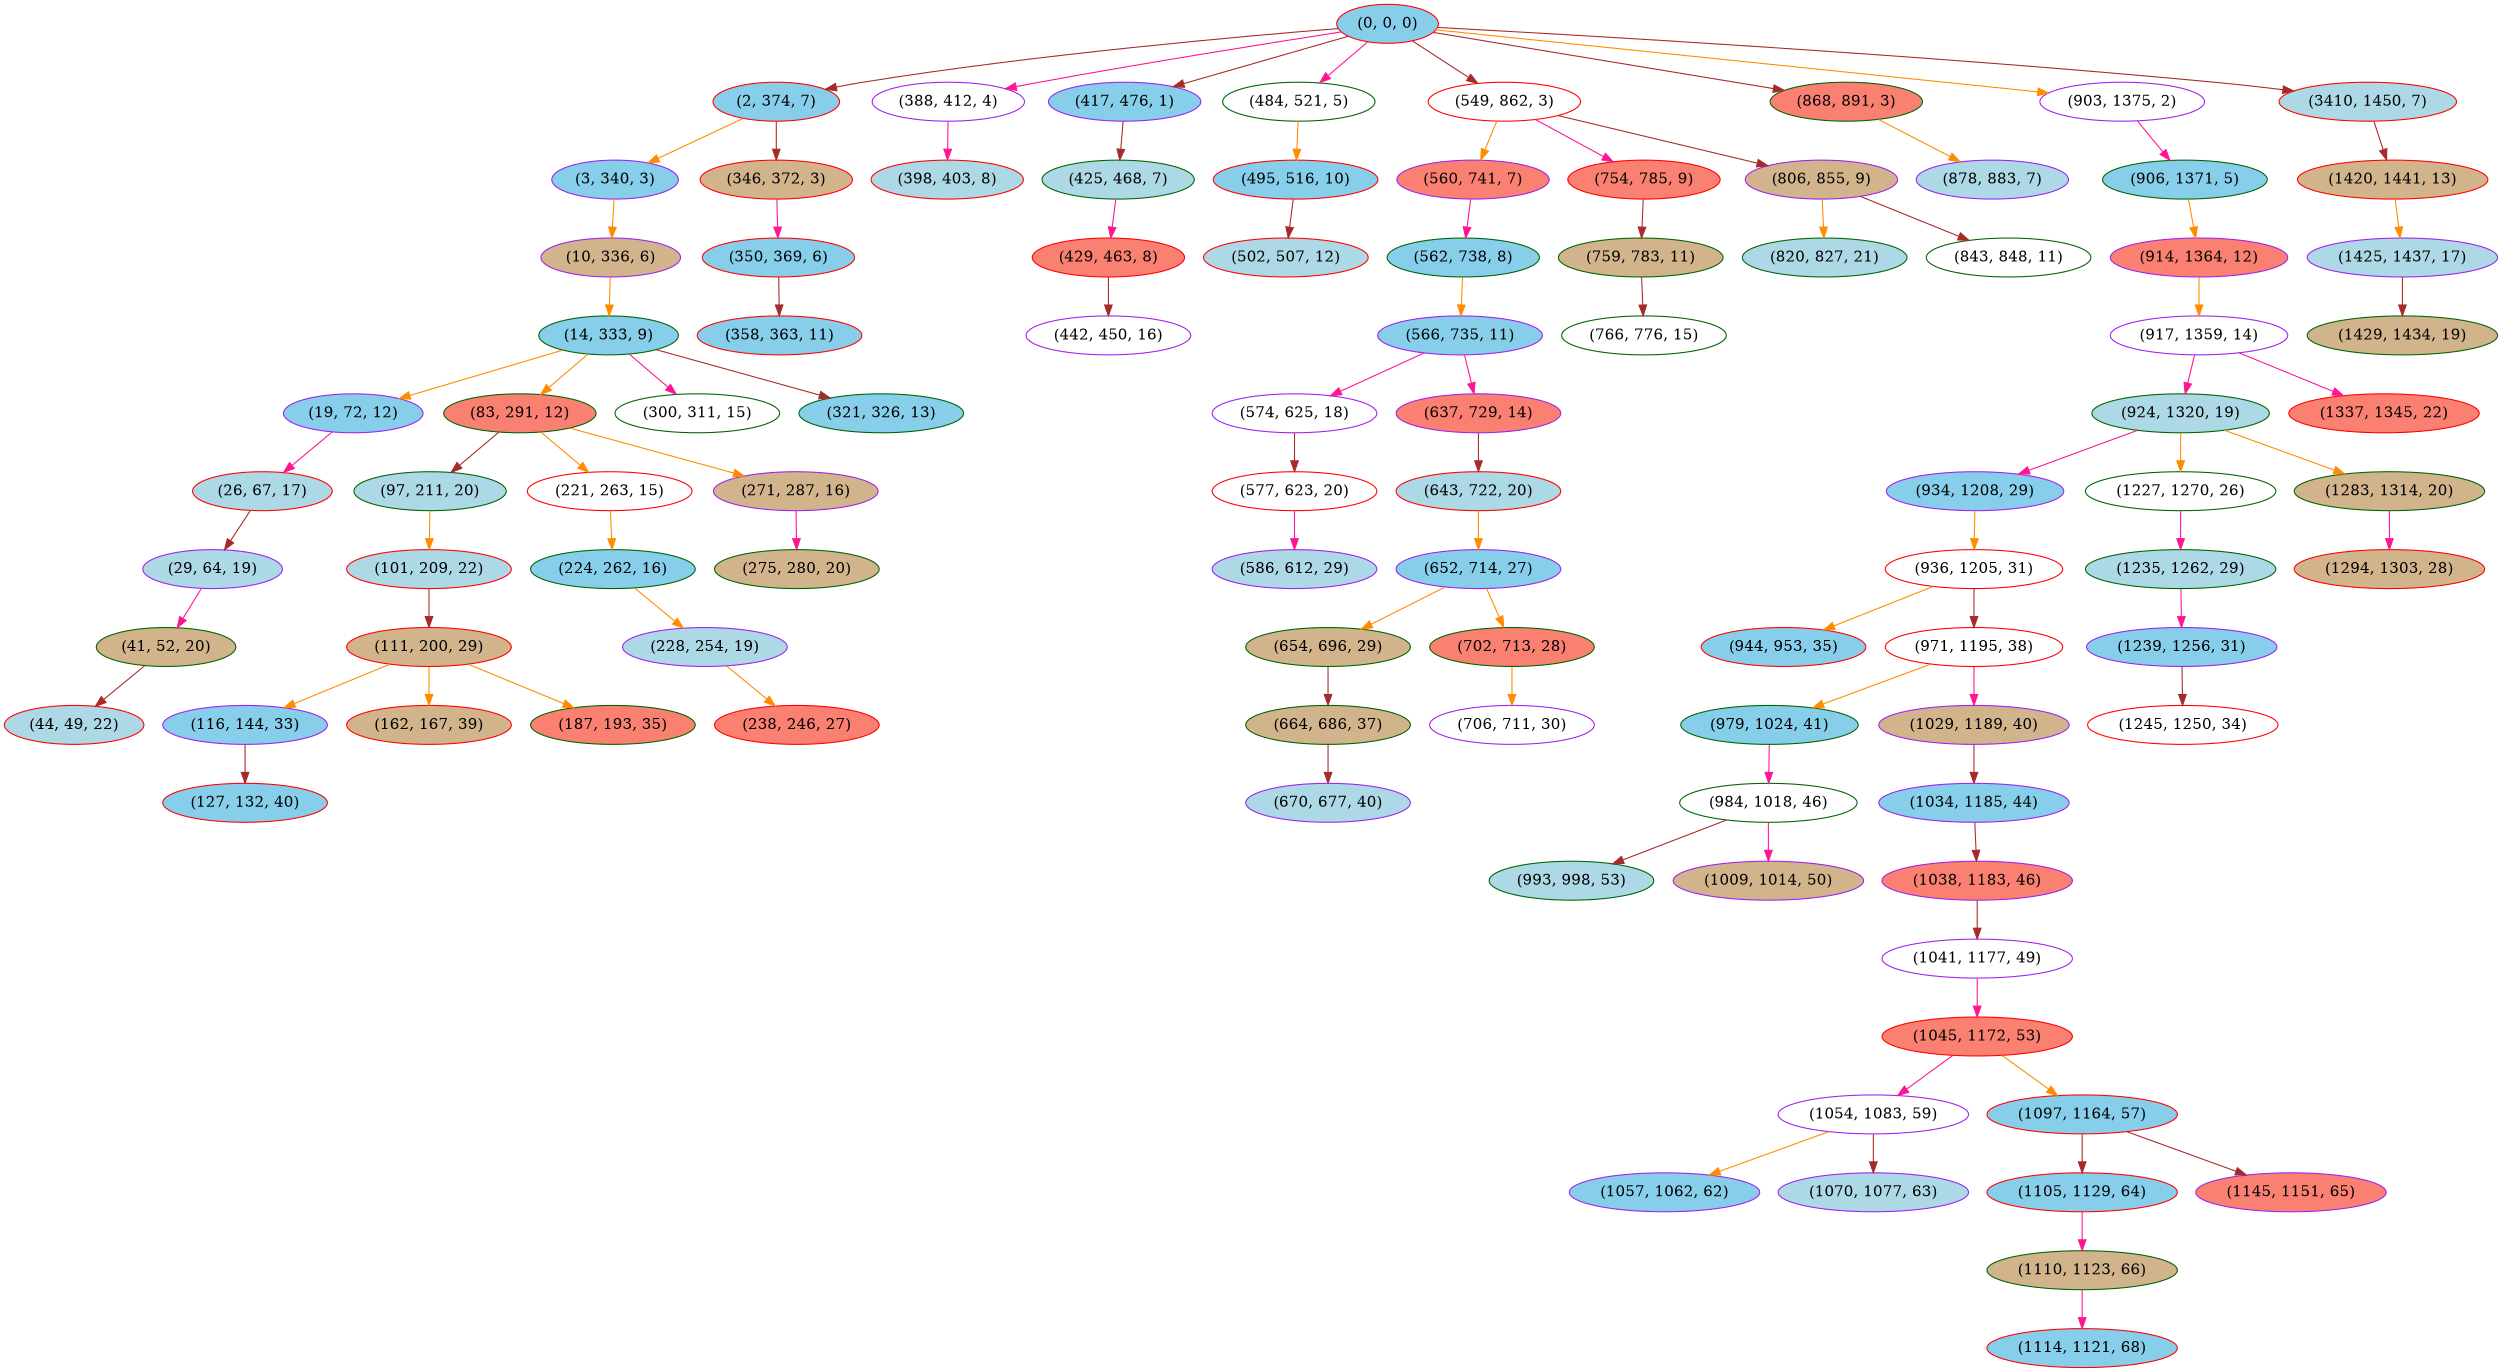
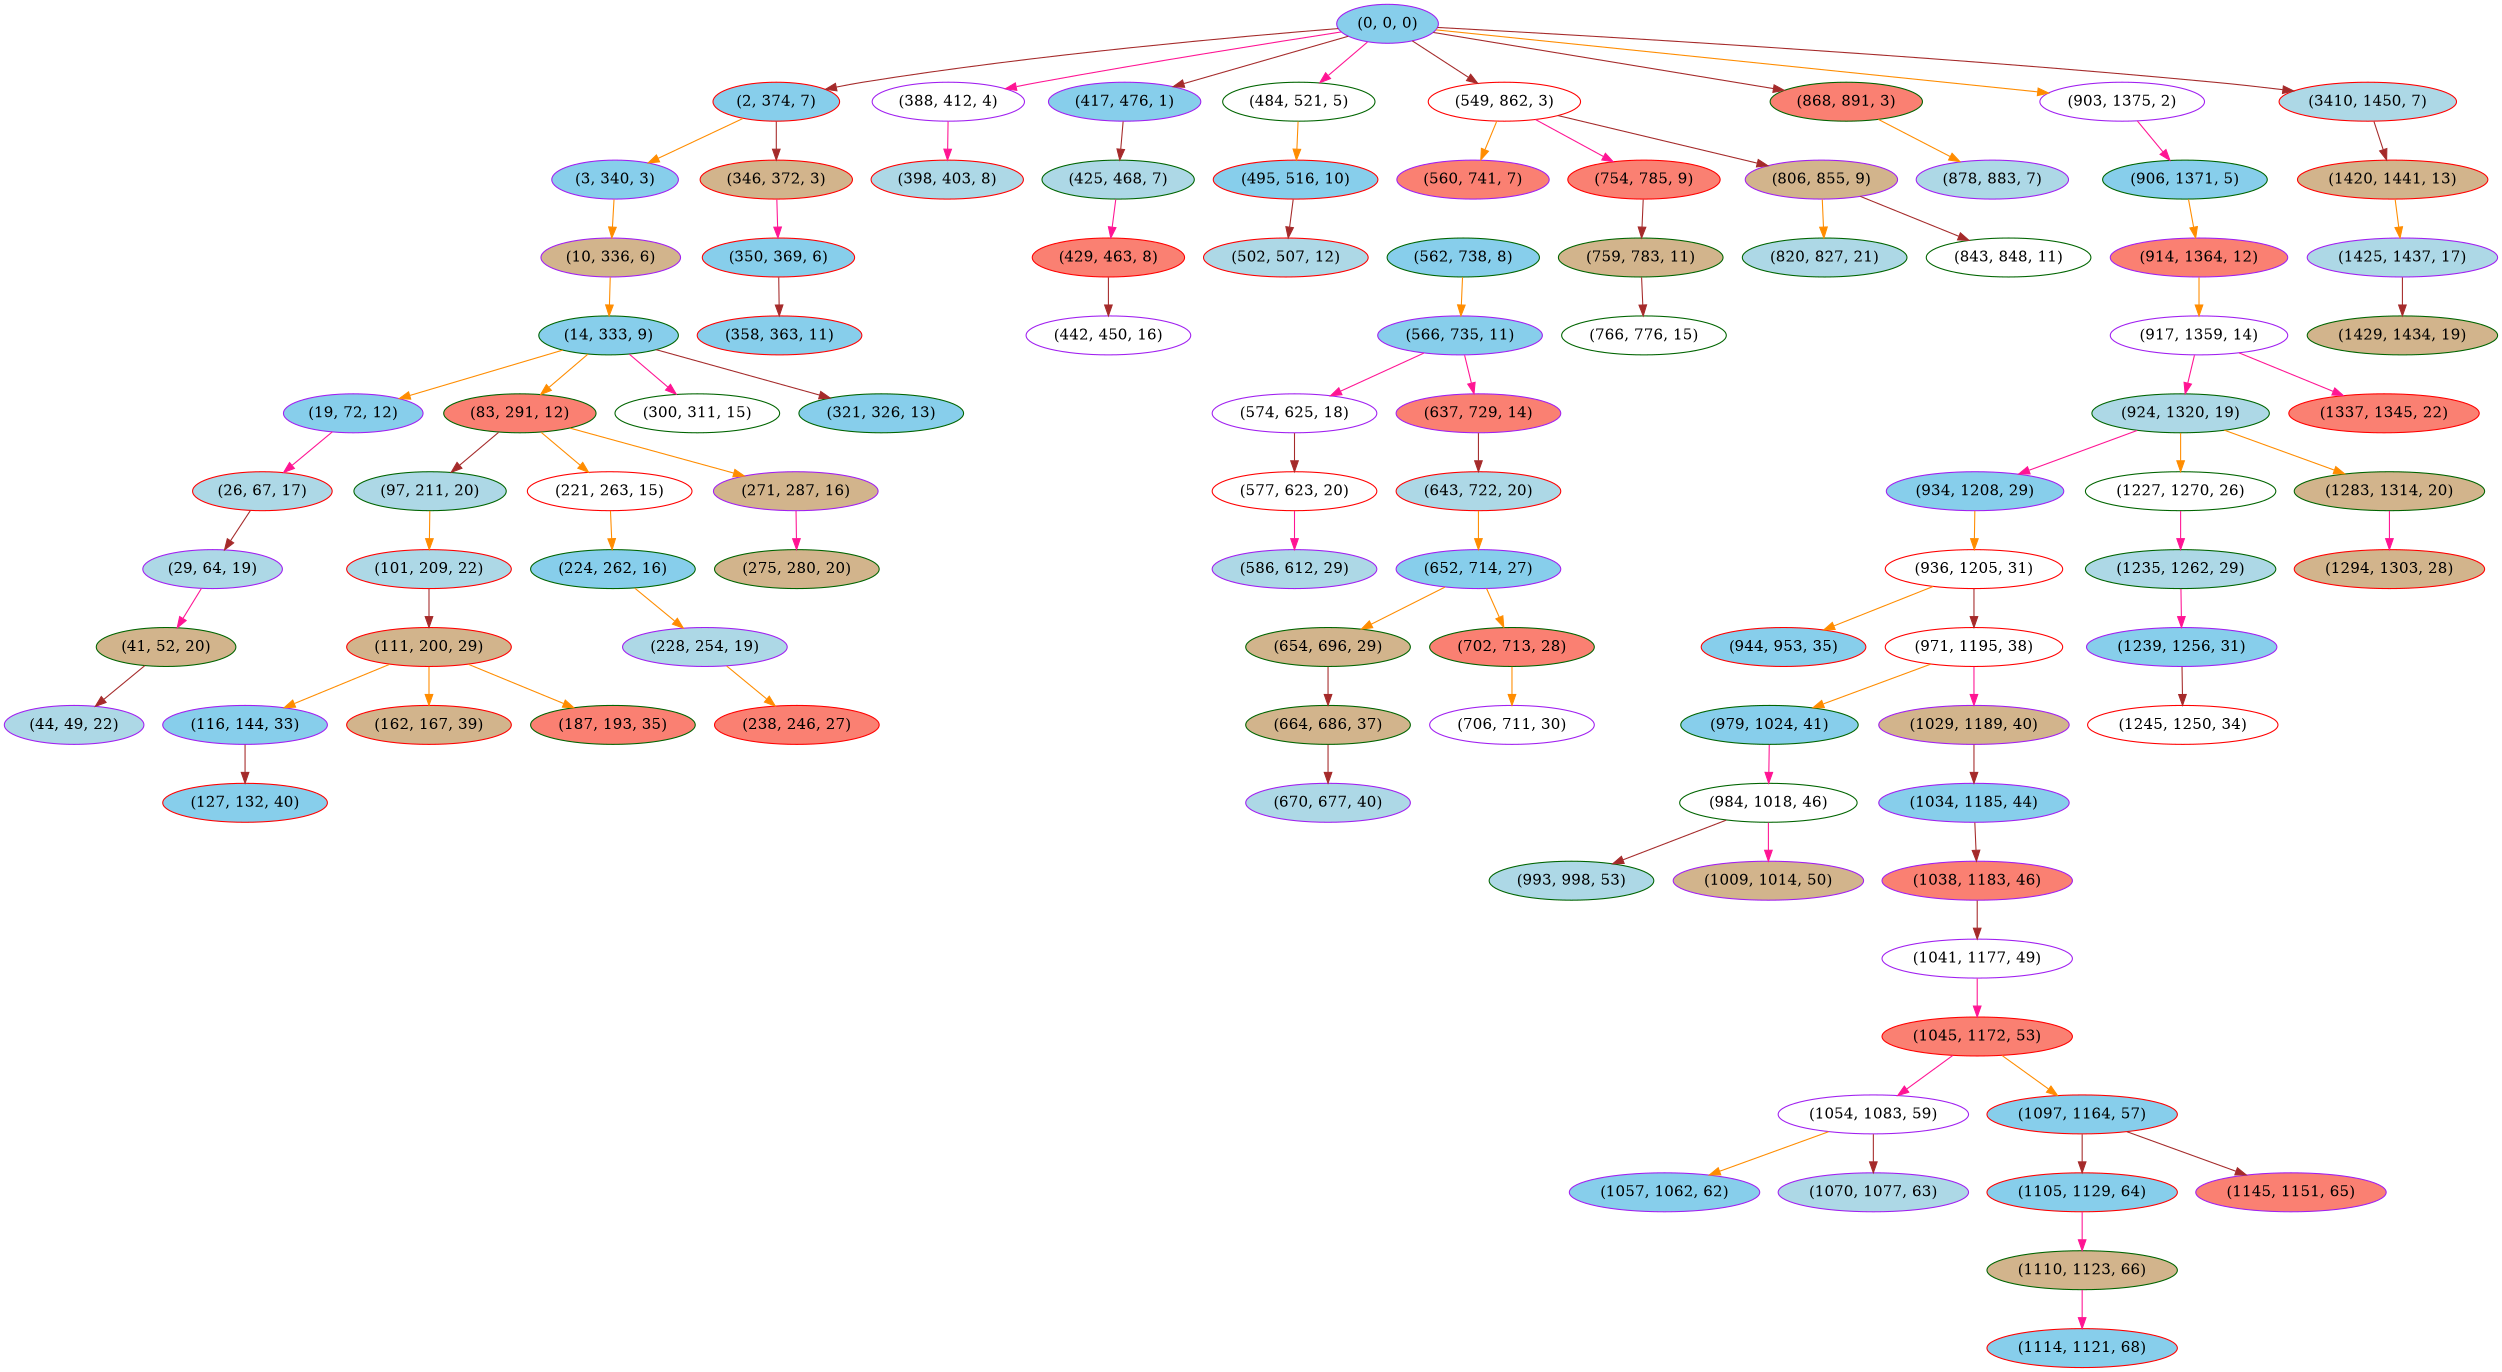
node "(0, 0, 0)": color red -> purple
edge "(560, 741, 7)" -> "(562, 738, 8)": removed
node "(44, 49, 22)": color red -> purple
